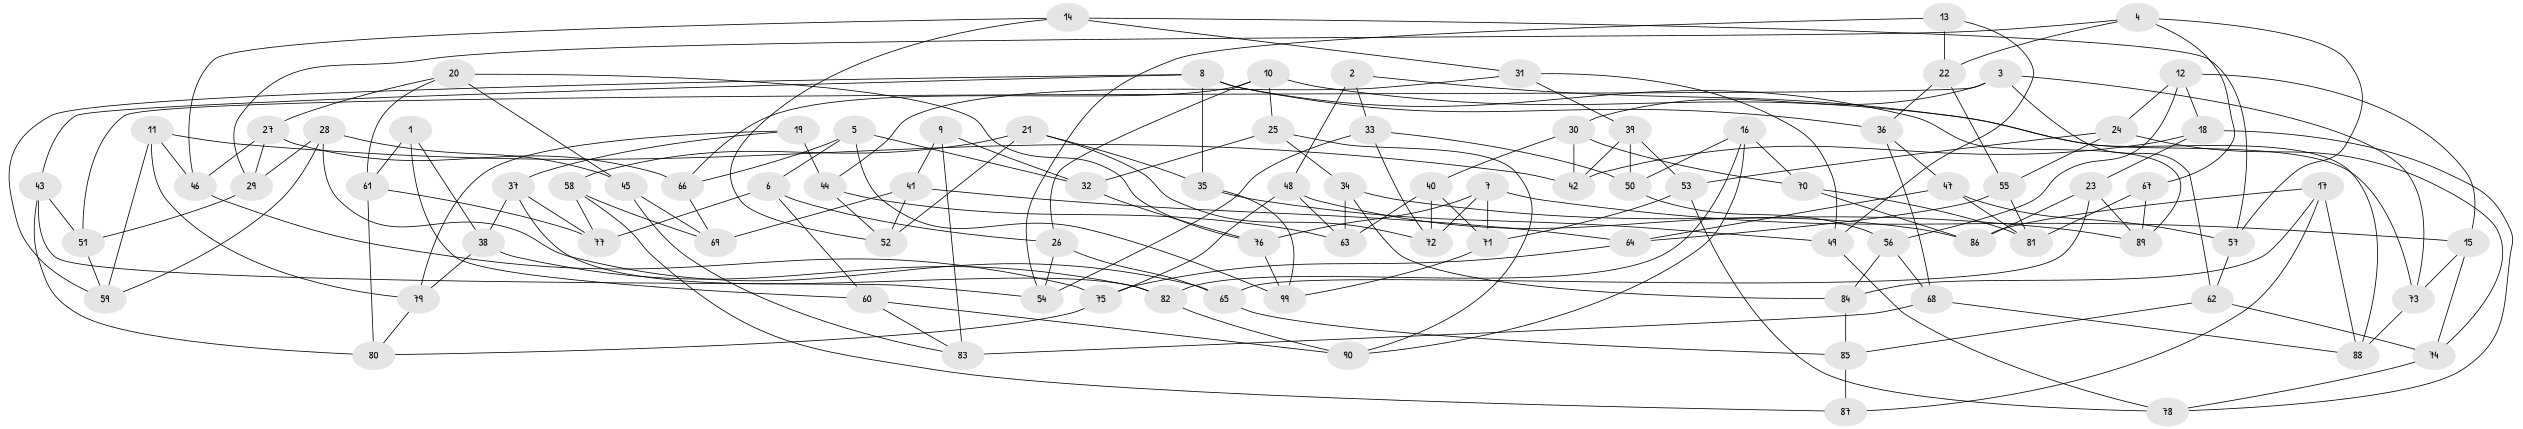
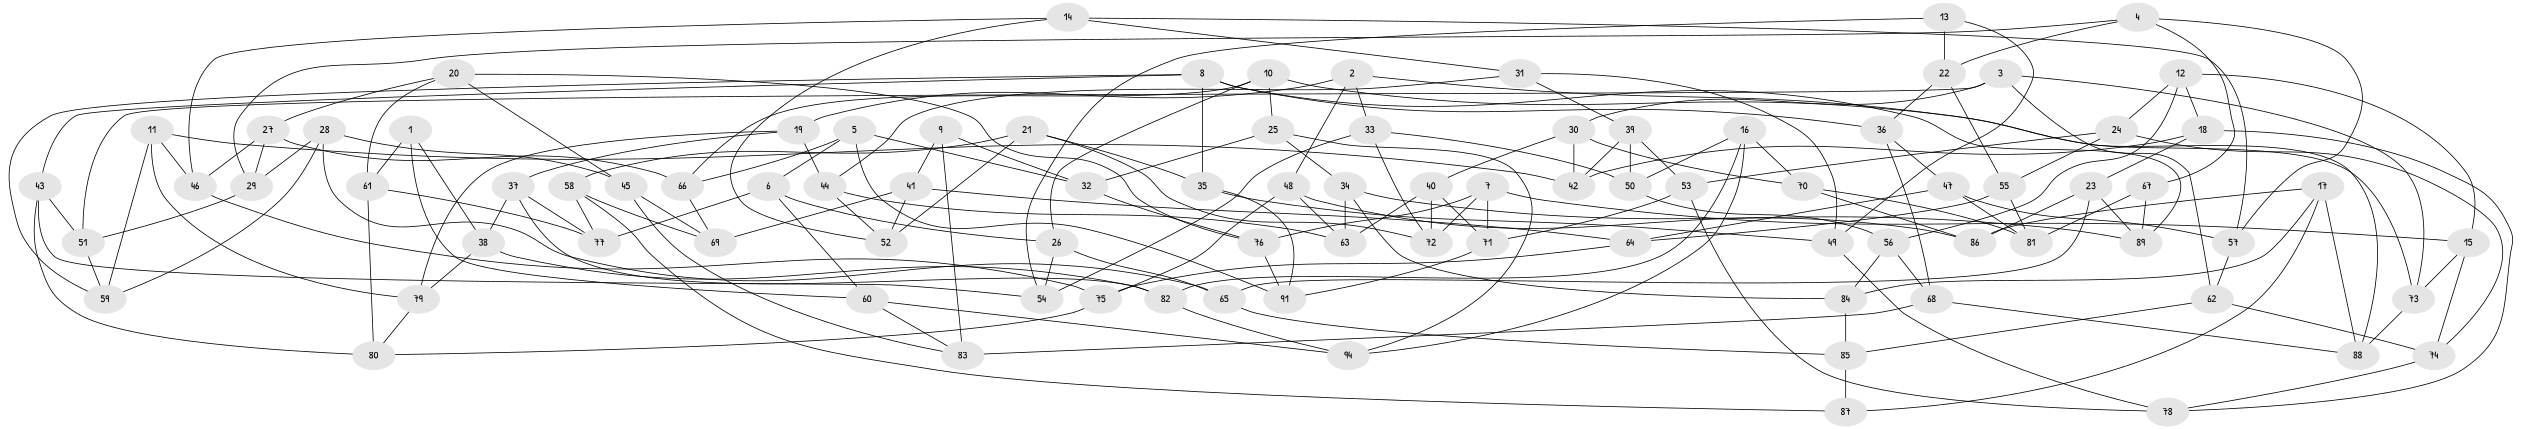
edge "2" -- "19": added
node "99": label "99" -> "91"
node "90": label "90" -> "94"
